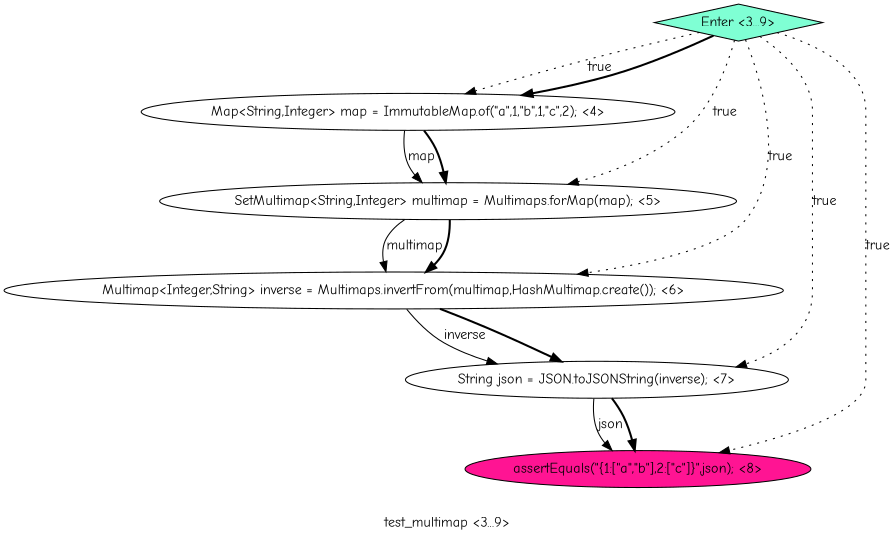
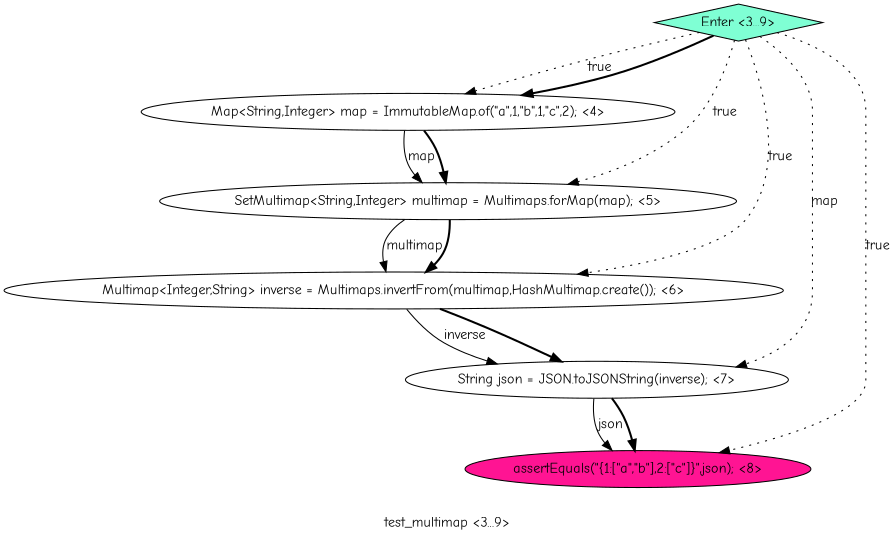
edge "Enter <3...9>" -> "String json = JSON.toJSONString(inverse); <7>": label "true" -> "map"
